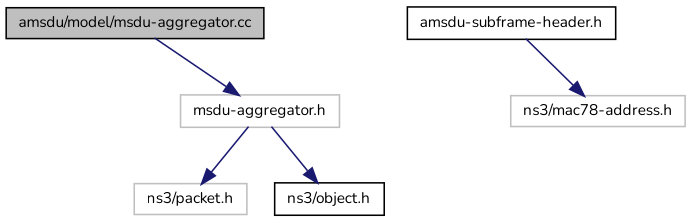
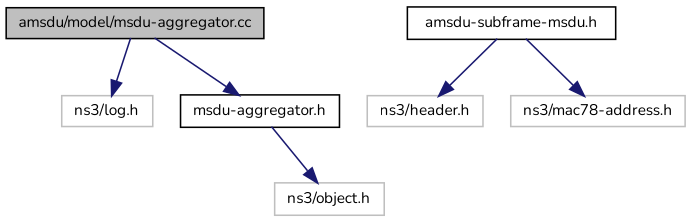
node "amsdu-subframe-header.h": label "amsdu-subframe-header.h" -> "amsdu-subframe-msdu.h"
node "ns3/log.h": added
node "msdu-aggregator.h": color grey75 -> black
node "ns3/header.h": added
node "ns3/packet.h": removed
node "ns3/object.h": color black -> grey75
